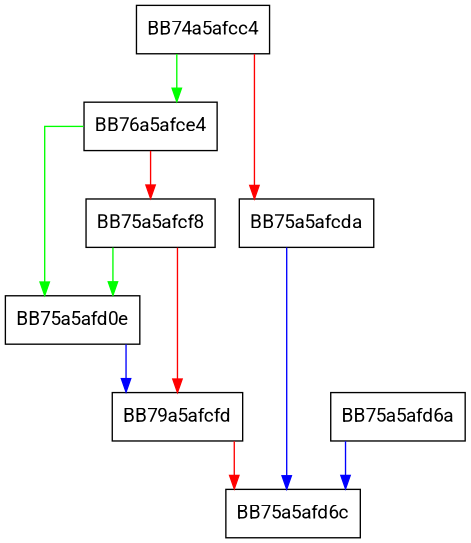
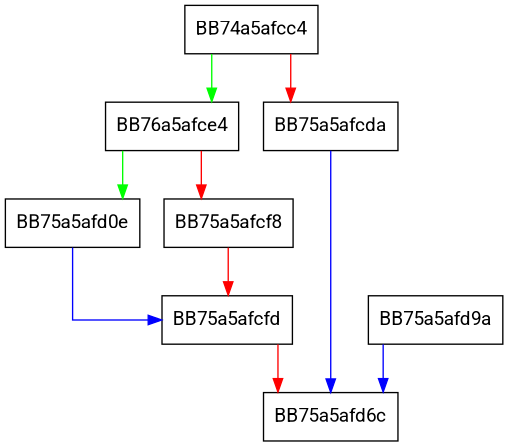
edge "BB75a5afcf8" -> "BB75a5afd0e": removed
node "BB79a5afcfd": label "BB79a5afcfd" -> "BB75a5afcfd"
node "BB75a5afd6a": label "BB75a5afd6a" -> "BB75a5afd9a"
